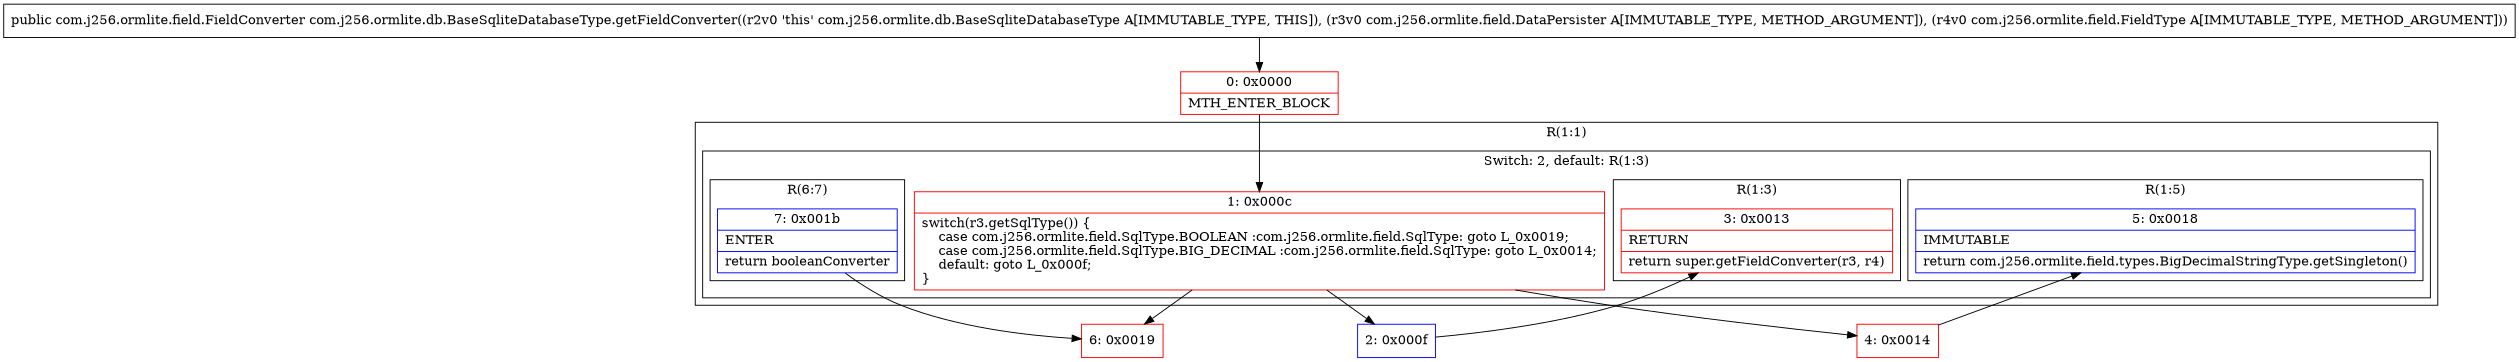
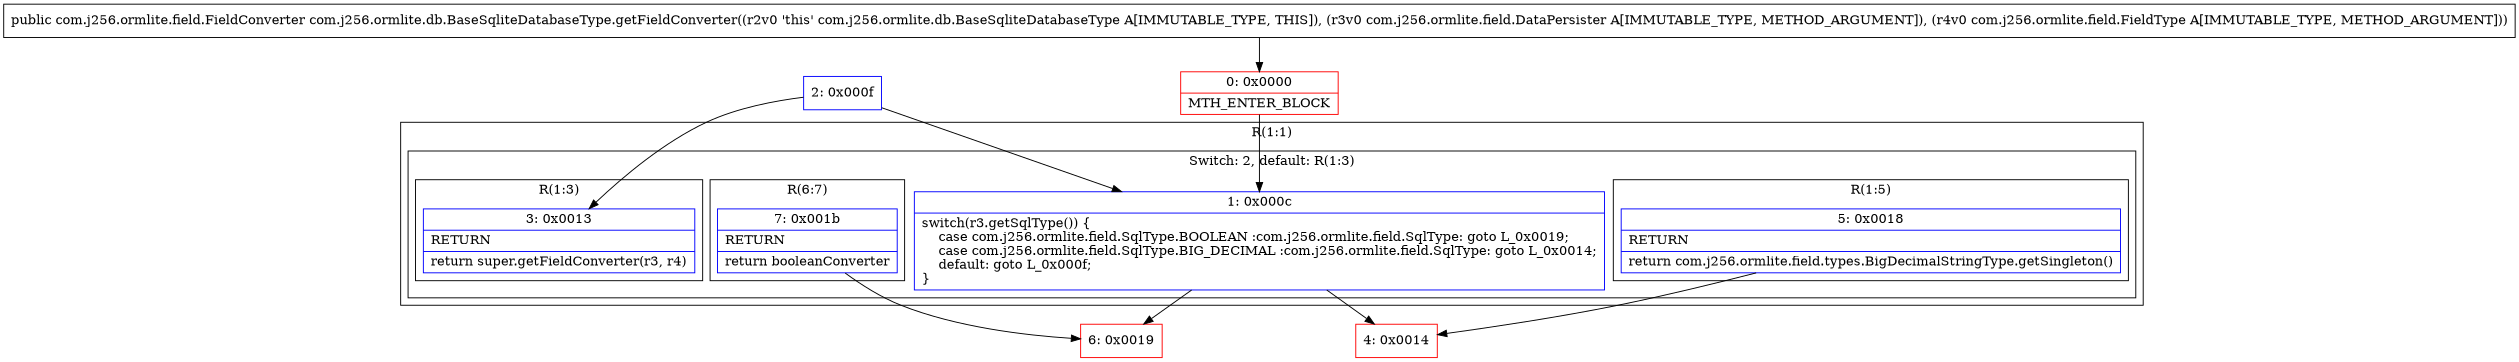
node "7: 0x001b": text "ENTER" -> "RETURN"
node "5: 0x0018": text "IMMUTABLE" -> "RETURN"
node "1: 0x000c": color red -> blue
node "3: 0x0013": color red -> blue
edge "4: 0x0014" -> "5: 0x0018": reversed
edge "1: 0x000c" -> "2: 0x000f": reversed
